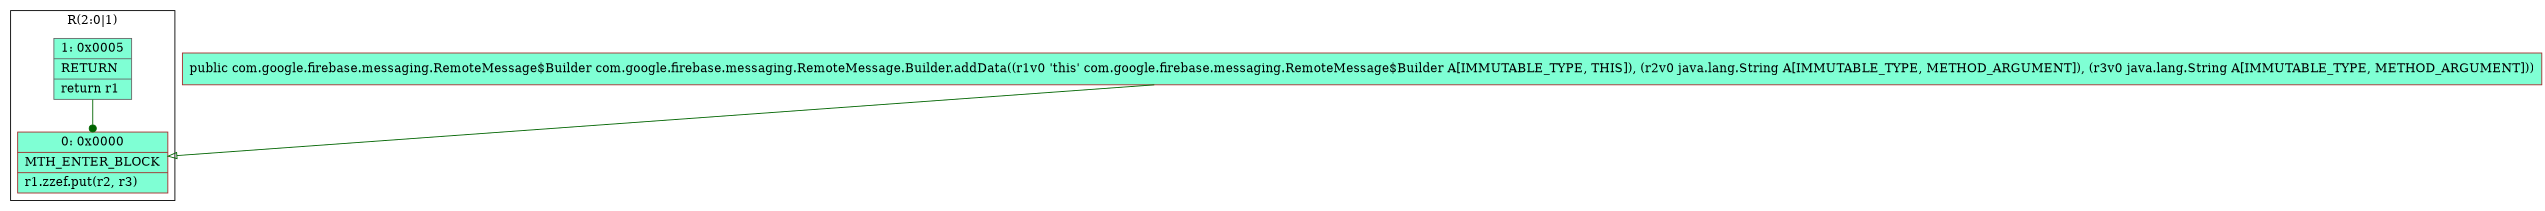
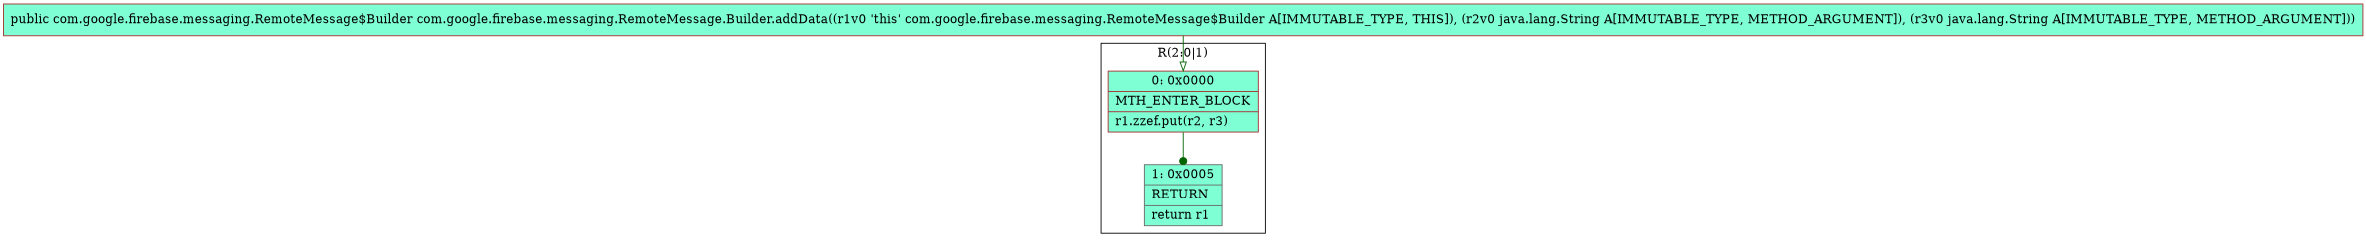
edge "1: 0x0005" -> "0: 0x0000": reversed
